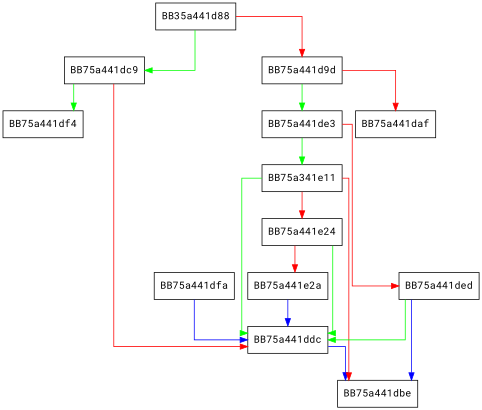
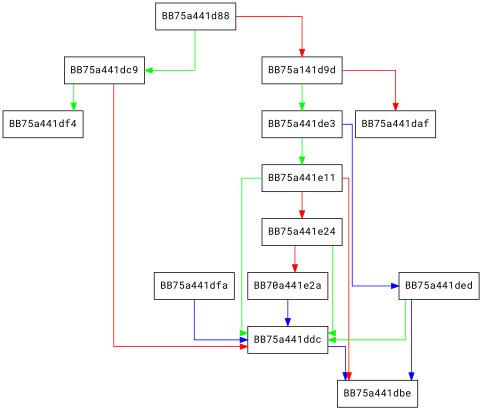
node "BB35a441d88": label "BB35a441d88" -> "BB75a441d88"
node "BB75a441d9d": label "BB75a441d9d" -> "BB75a141d9d"
edge "BB75a441de3" -> "BB75a441ded": color red -> blue
node "BB75a341e11": label "BB75a341e11" -> "BB75a441e11"
node "BB75a441e2a": label "BB75a441e2a" -> "BB70a441e2a"
